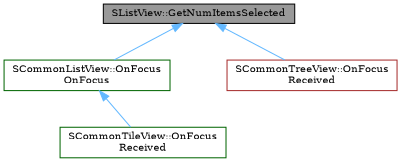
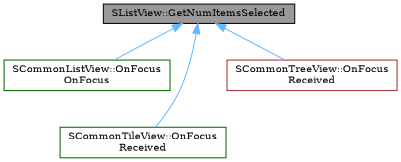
edge "SCommonTileView::OnFocus Received" -> "SCommonListView::OnFocus OnFocus": now "SCommonTileView::OnFocus Received" -> "SListView::GetNumItemsSelected"
